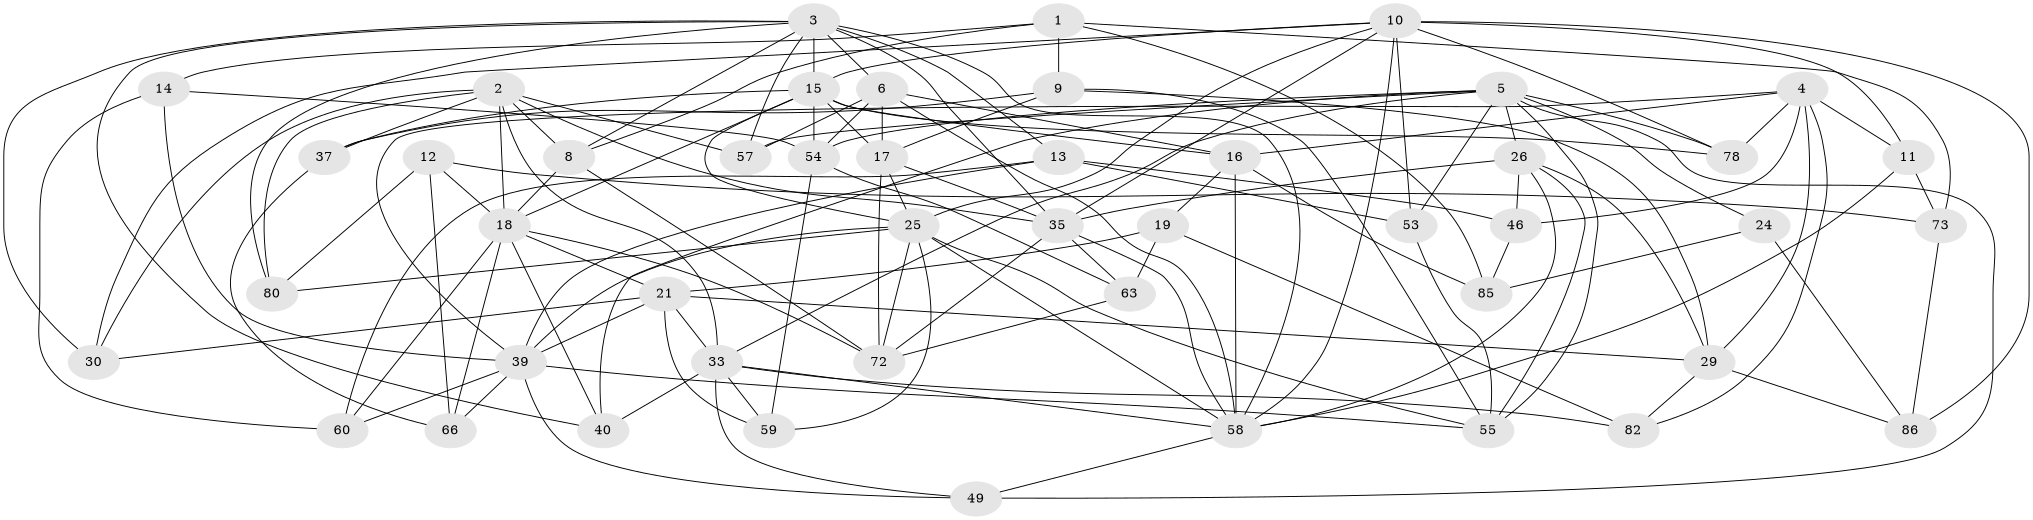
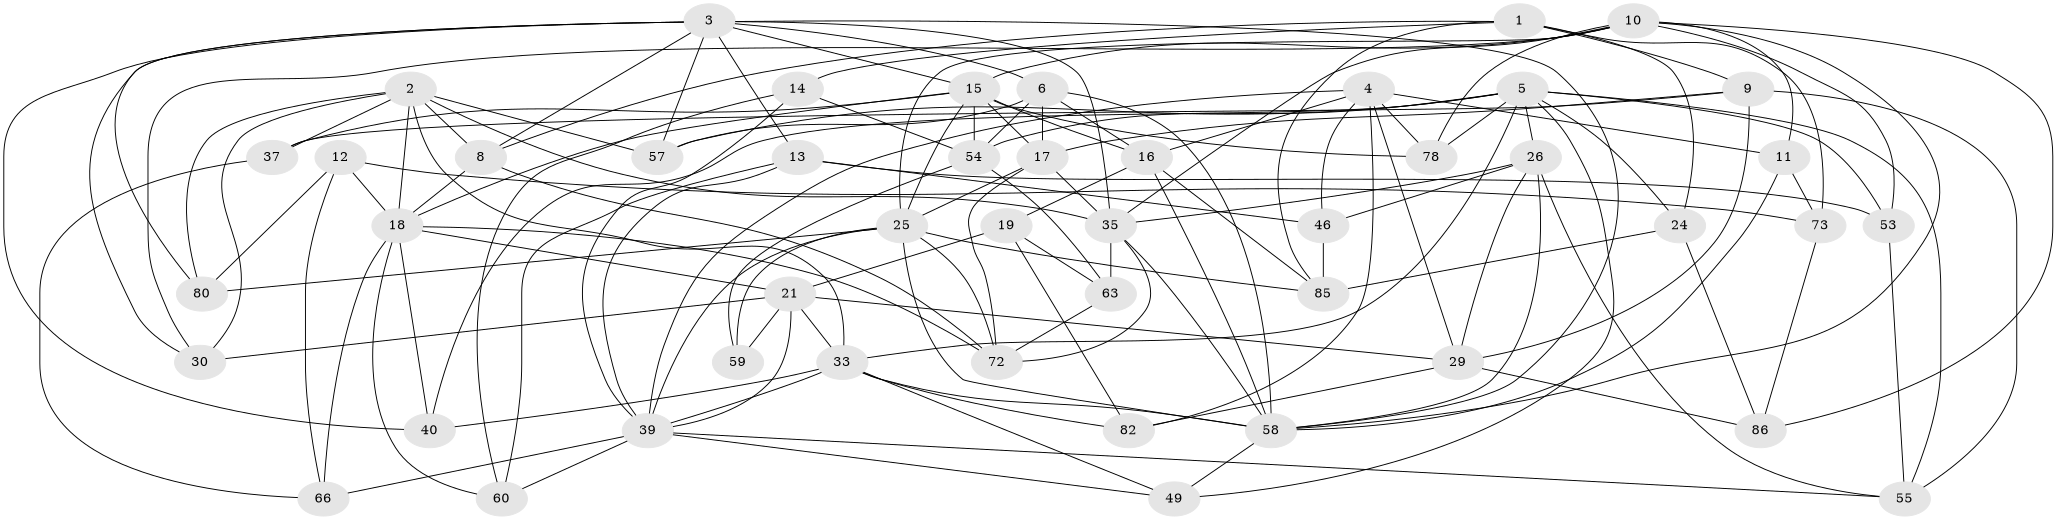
edge "1" -- "24": added
edge "25" -- "55": now "25" -- "85"
edge "33" -- "59": now "33" -- "39"
